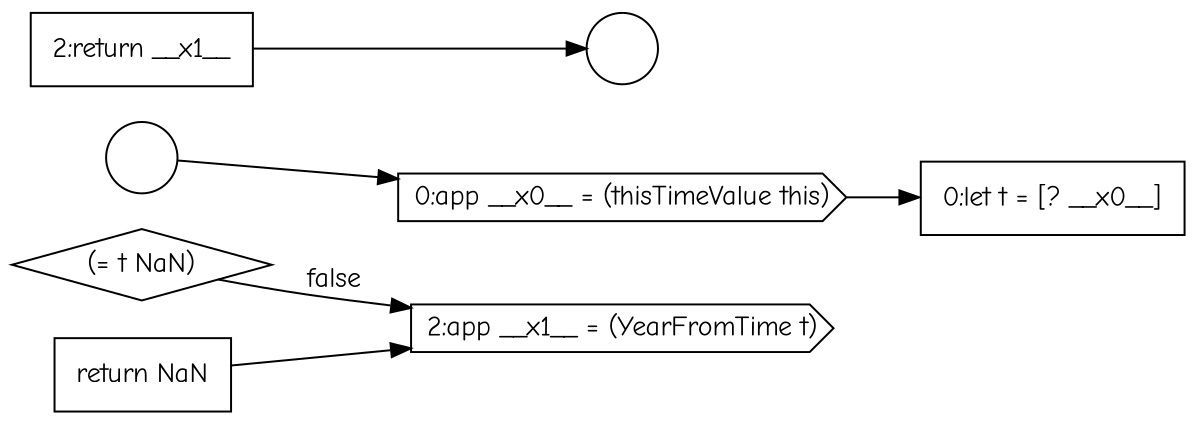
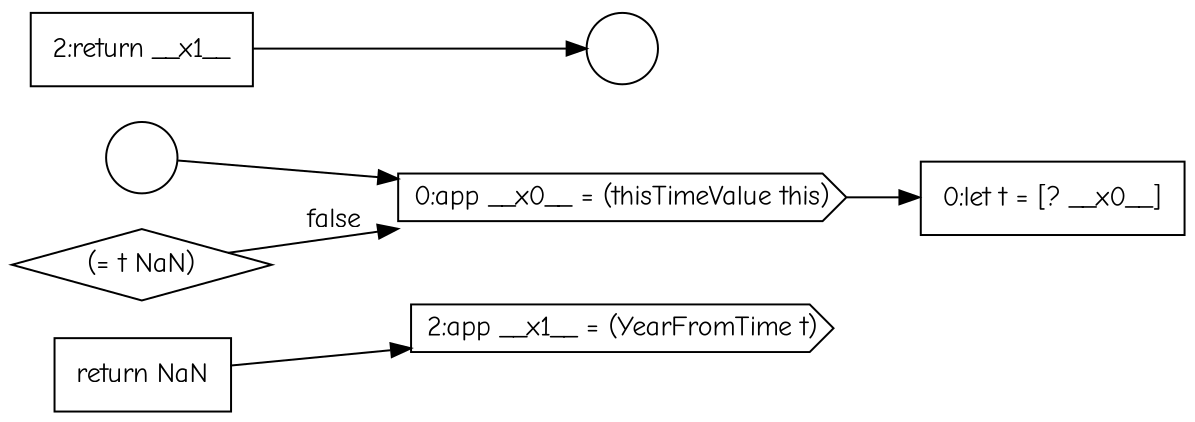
edge "(= t NaN)" -> "2:app __x1__ = (YearFromTime t)": now "(= t NaN)" -> "0:app __x0__ = (thisTimeValue this)"
